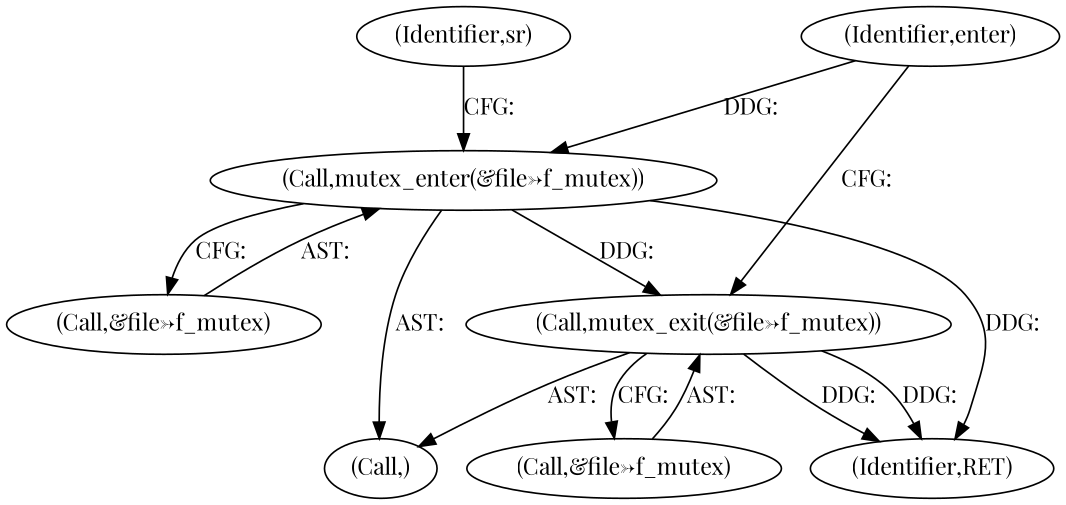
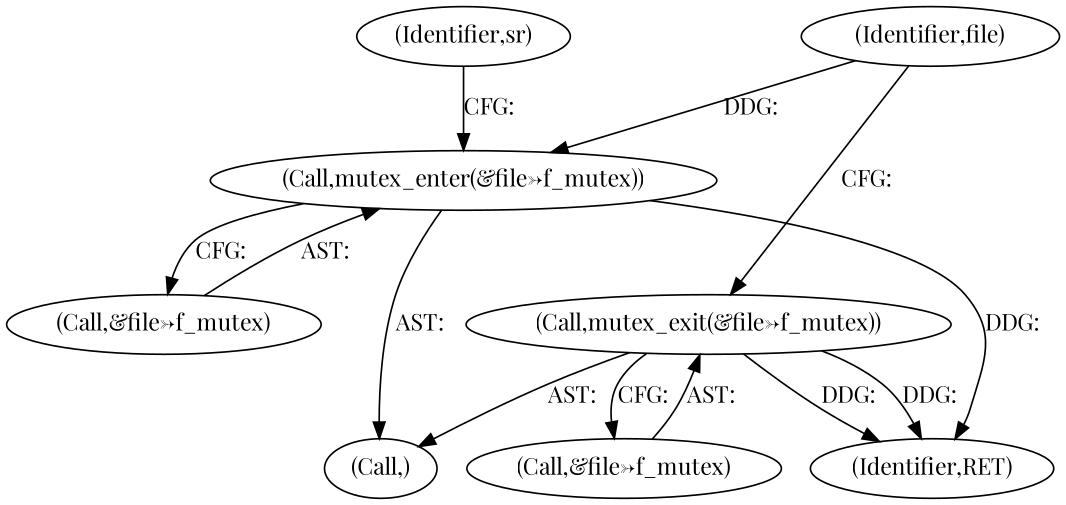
node "(Identifier,enter)": label "(Identifier,enter)" -> "(Identifier,file)"
edge "(Call,mutex_enter(&file->f_mutex))" -> "(Call,mutex_exit(&file->f_mutex))": removed, label "DDG:"
